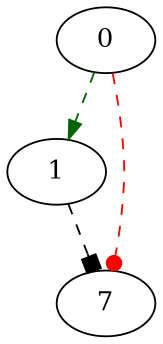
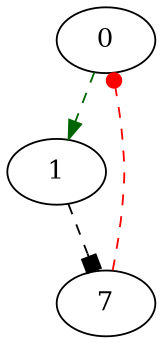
edge "0" -> "7": reversed
